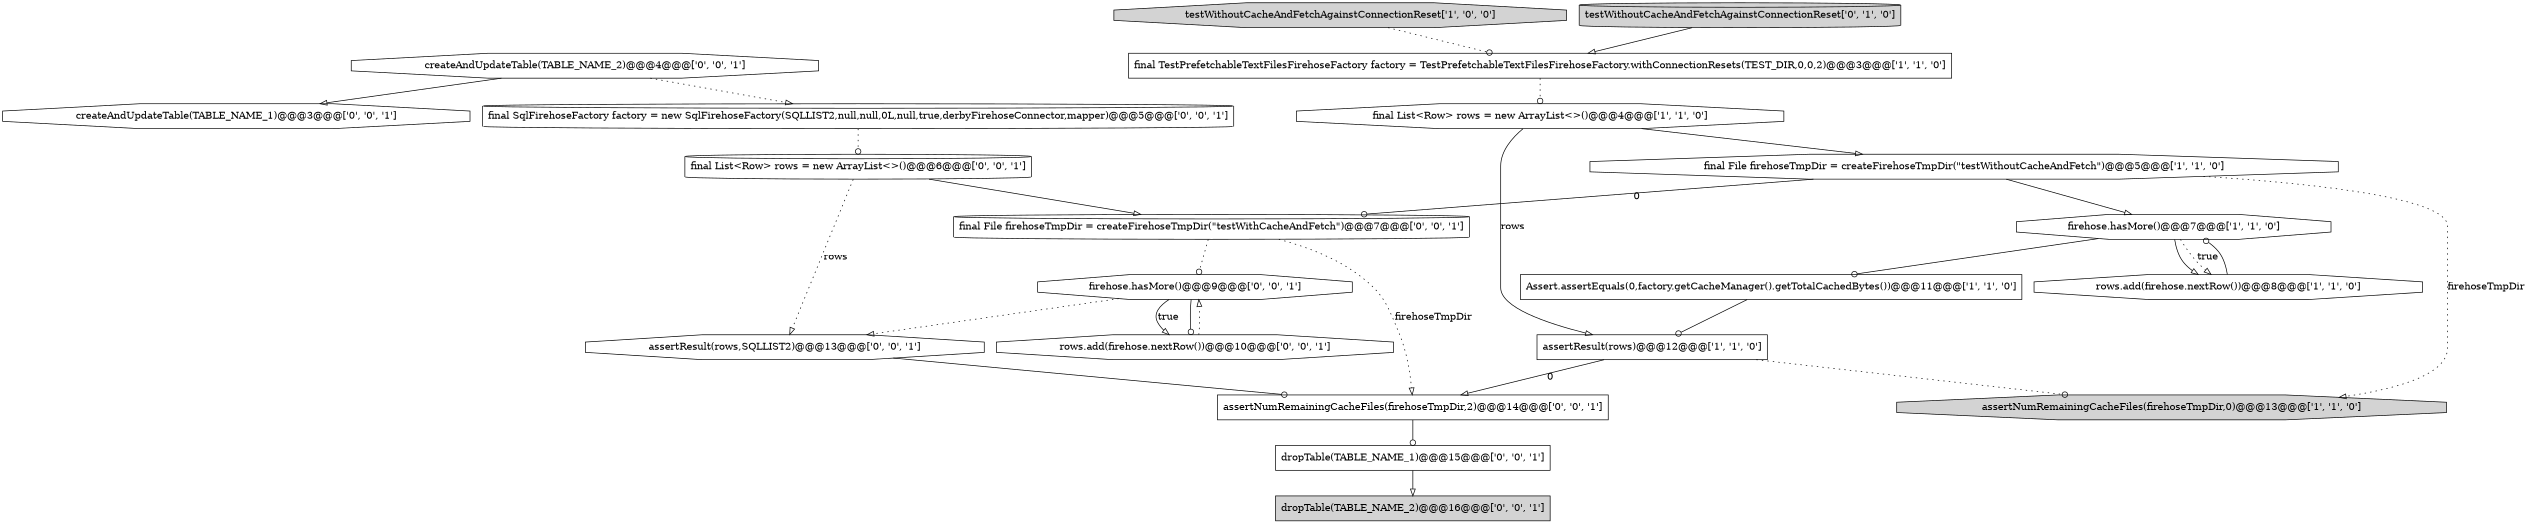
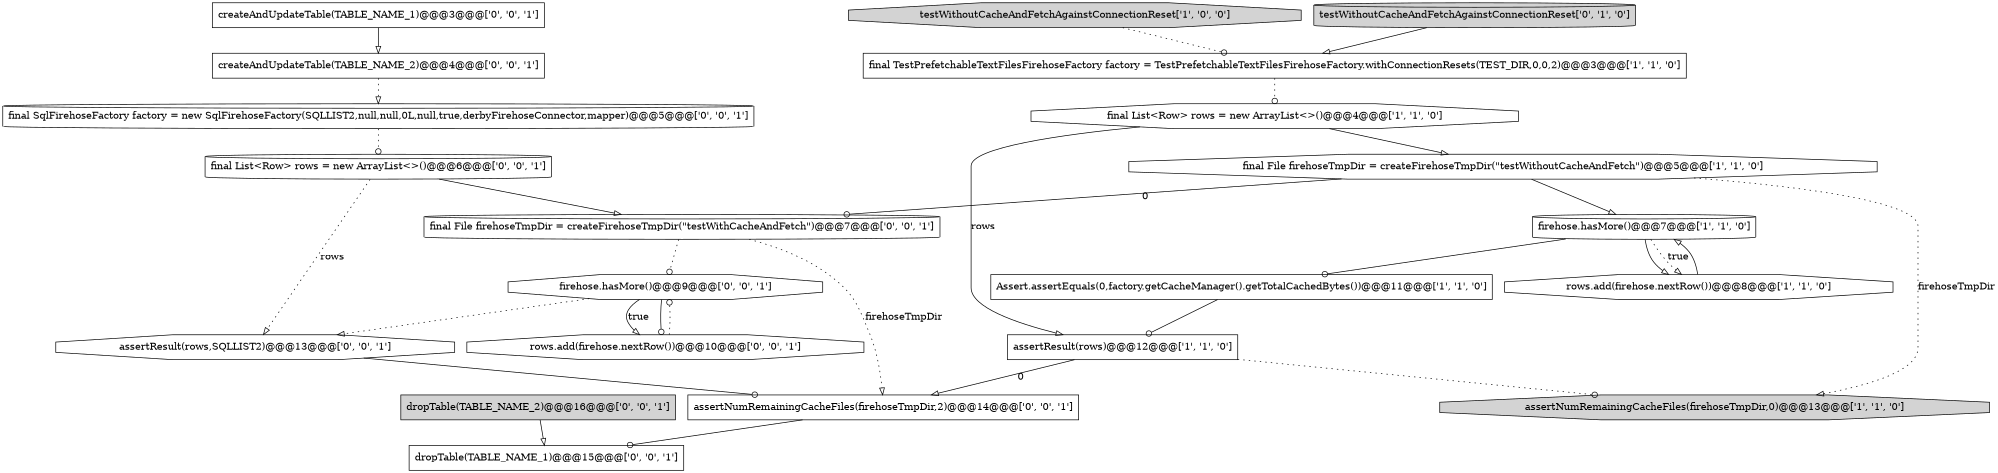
node "createAndUpdateTable(TABLE_NAME_2)@@@4@@@['0', '0', '1']": shape octagon -> box
edge "createAndUpdateTable(TABLE_NAME_2)@@@4@@@['0', '0', '1']" -> "createAndUpdateTable(TABLE_NAME_1)@@@3@@@['0', '0', '1']": reversed
node "createAndUpdateTable(TABLE_NAME_1)@@@3@@@['0', '0', '1']": shape octagon -> box
node "firehose.hasMore()@@@7@@@['1', '1', '0']": shape octagon -> cylinder
edge "rows.add(firehose.nextRow())@@@8@@@['1', '1', '0']" -> "firehose.hasMore()@@@7@@@['1', '1', '0']": arrowhead odot -> onormal
edge "rows.add(firehose.nextRow())@@@10@@@['0', '0', '1']" -> "firehose.hasMore()@@@9@@@['0', '0', '1']": arrowhead onormal -> odot
edge "dropTable(TABLE_NAME_1)@@@15@@@['0', '0', '1']" -> "dropTable(TABLE_NAME_2)@@@16@@@['0', '0', '1']": reversed
